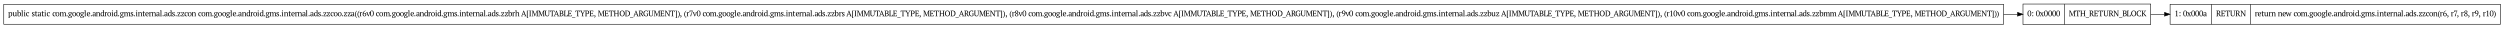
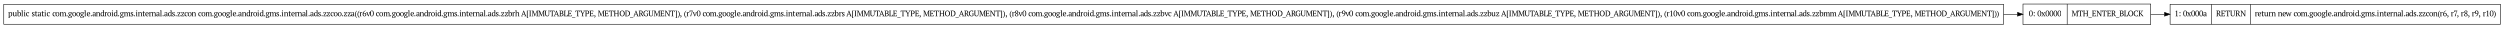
node "0: 0x0000": text "MTH_RETURN_BLOCK" -> "MTH_ENTER_BLOCK"
